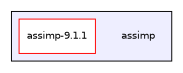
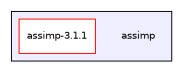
node "assimp-9.1.1": label "assimp-9.1.1" -> "assimp-3.1.1"
